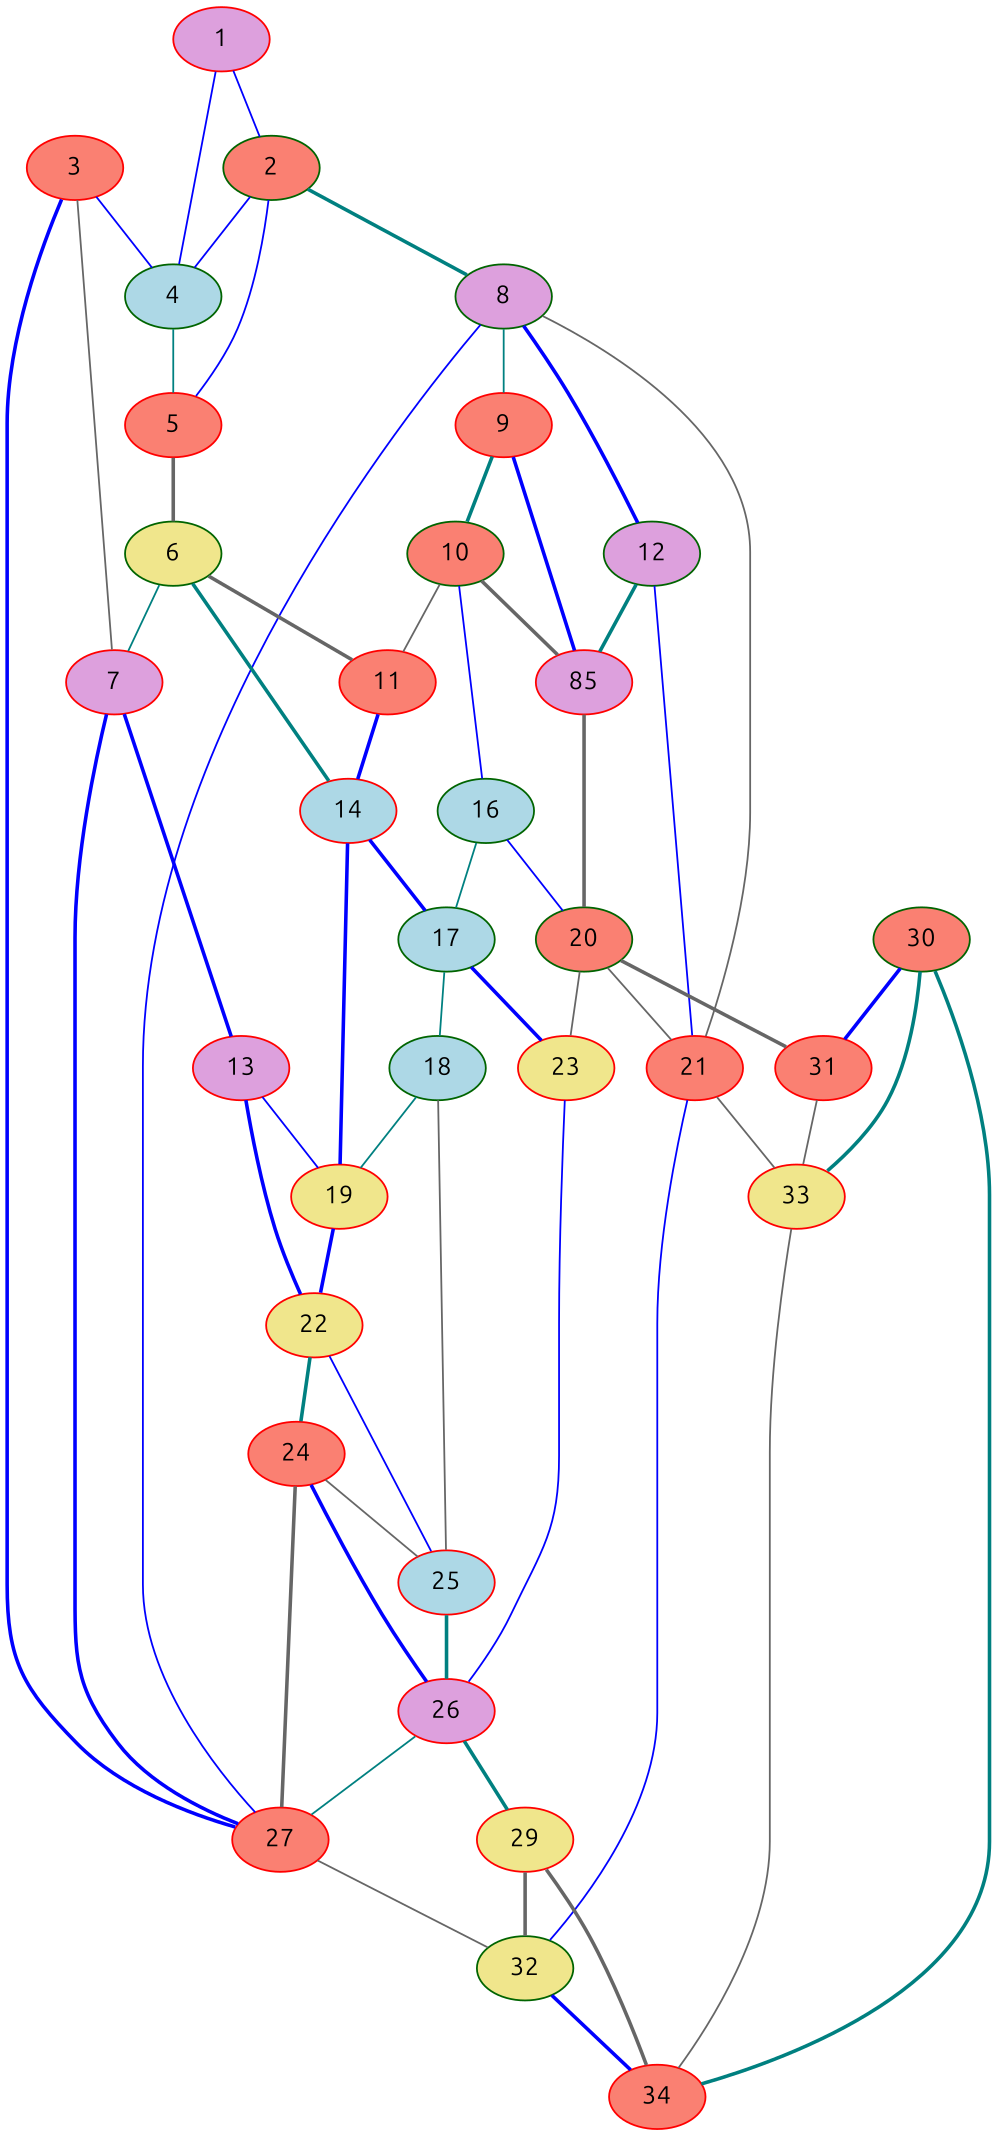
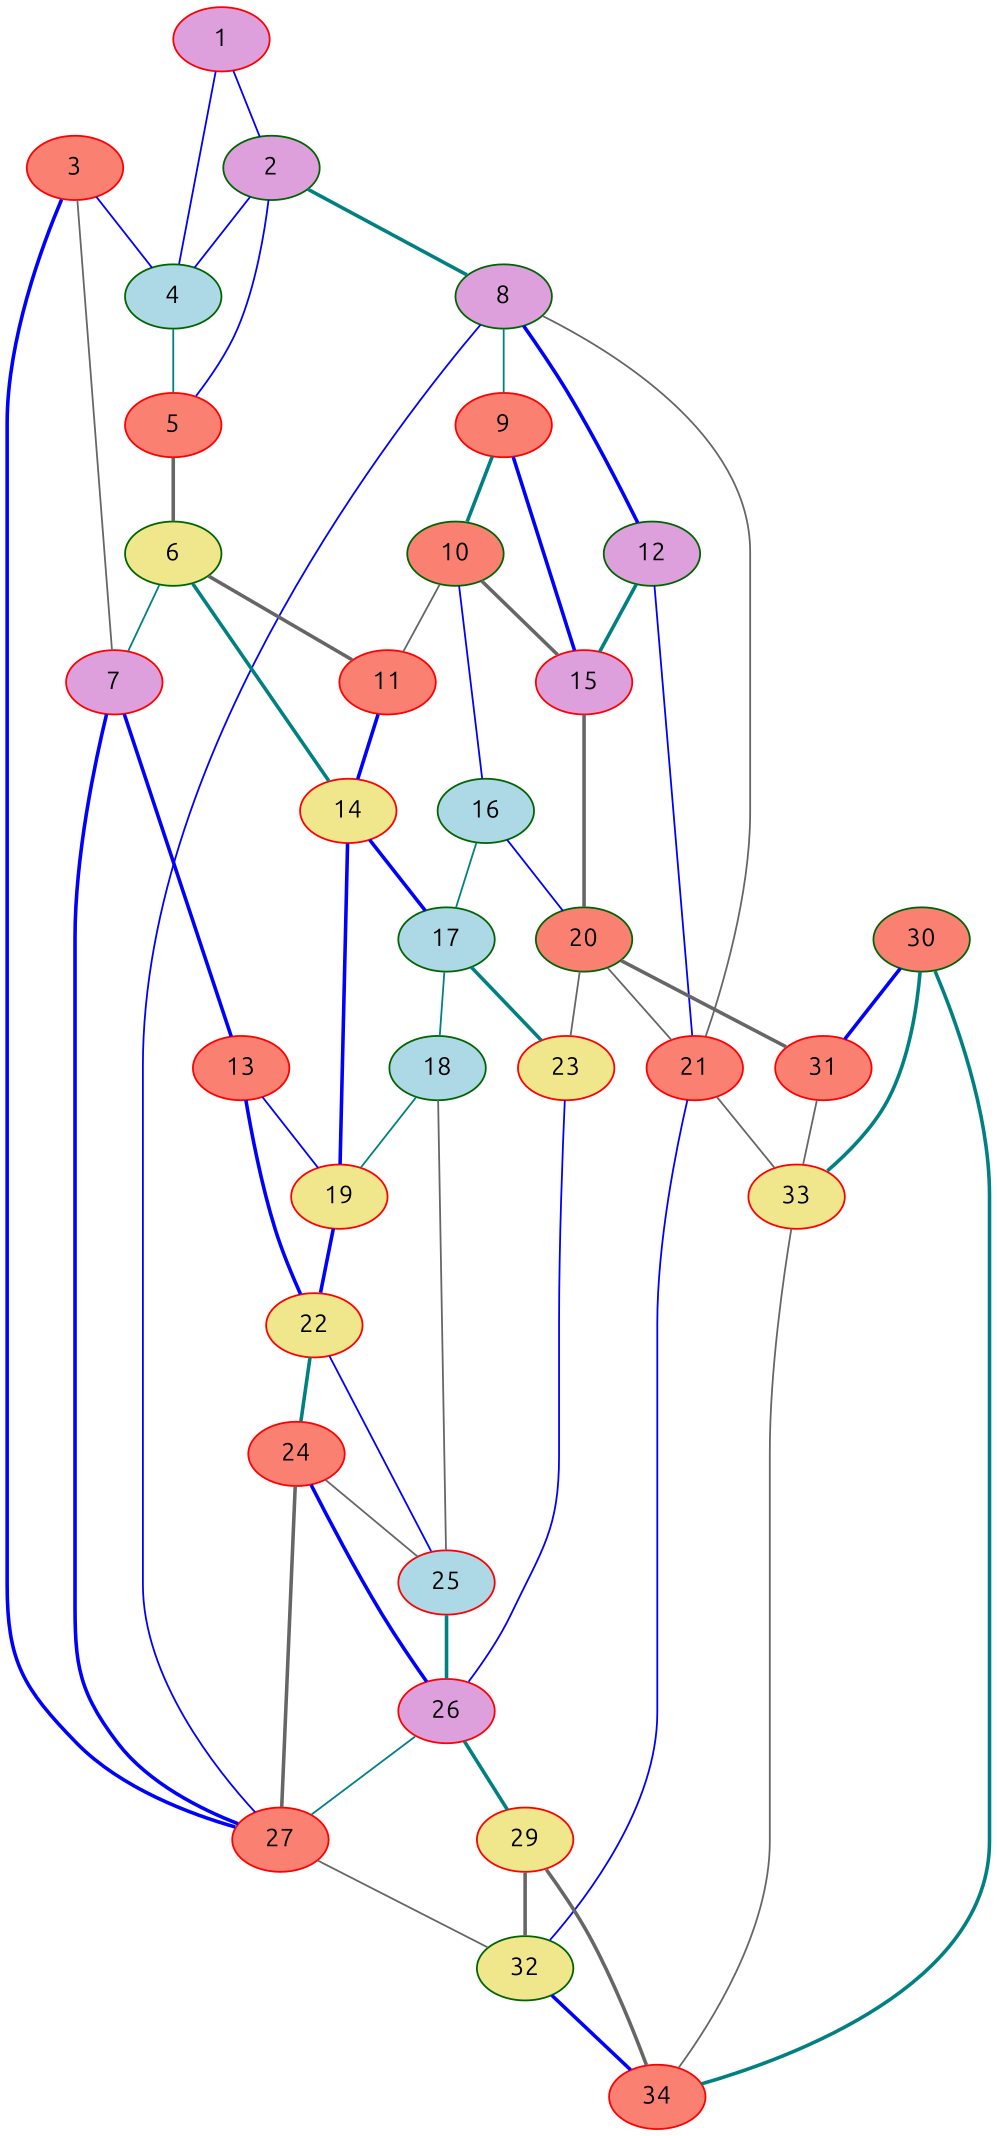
node "2": fillcolor salmon -> plum
node "85": label "85" -> "15"
node "14": fillcolor lightblue -> khaki
edge "17" -- "23": color blue -> teal
node "13": fillcolor plum -> salmon
